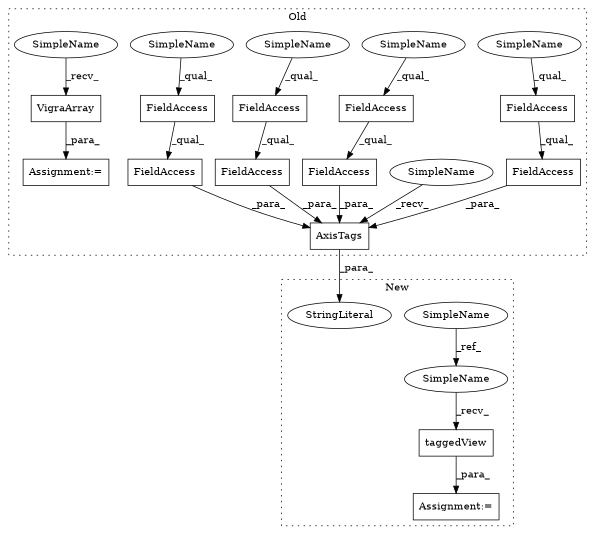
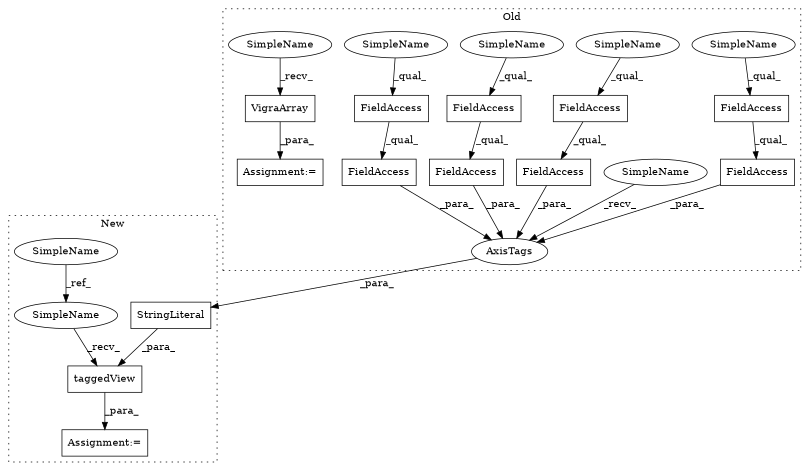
node "AxisTags": shape box -> ellipse
node "StringLiteral": shape ellipse -> box
edge "StringLiteral" -> "taggedView": added, label "_para_"
